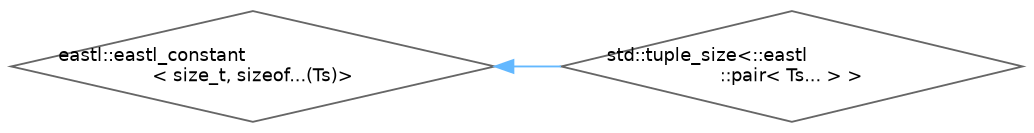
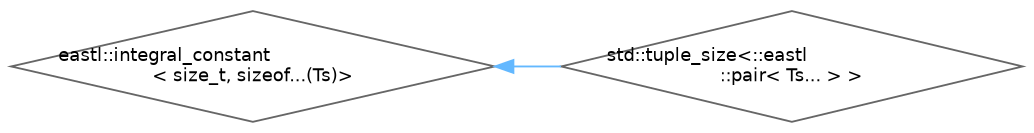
node "eastl::eastl_constant < size_t, sizeof...(Ts)>": label "eastl::eastl_constant < size_t, sizeof...(Ts)>" -> "eastl::integral_constant < size_t, sizeof...(Ts)>"
